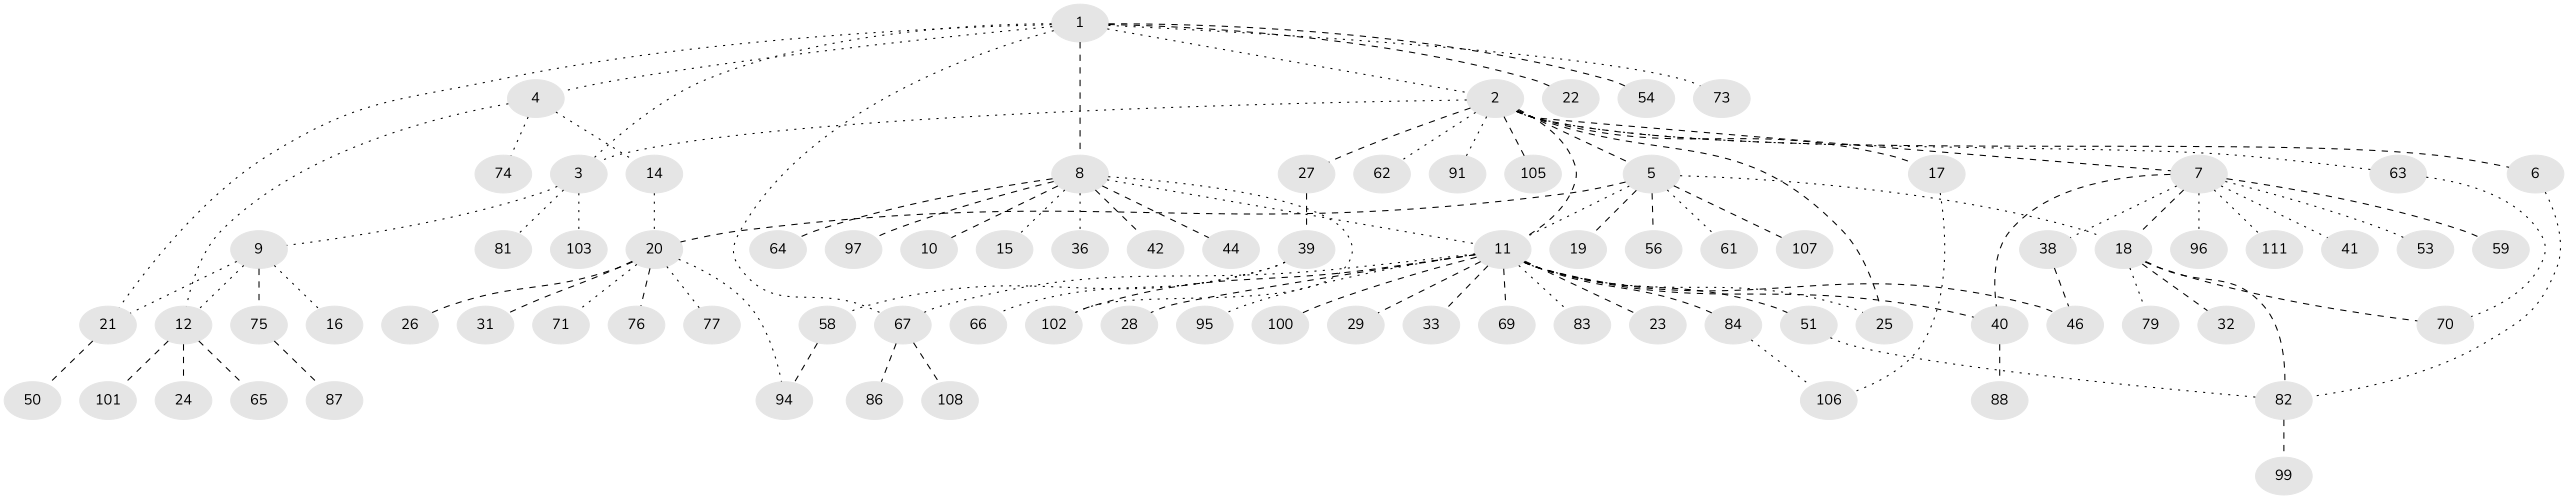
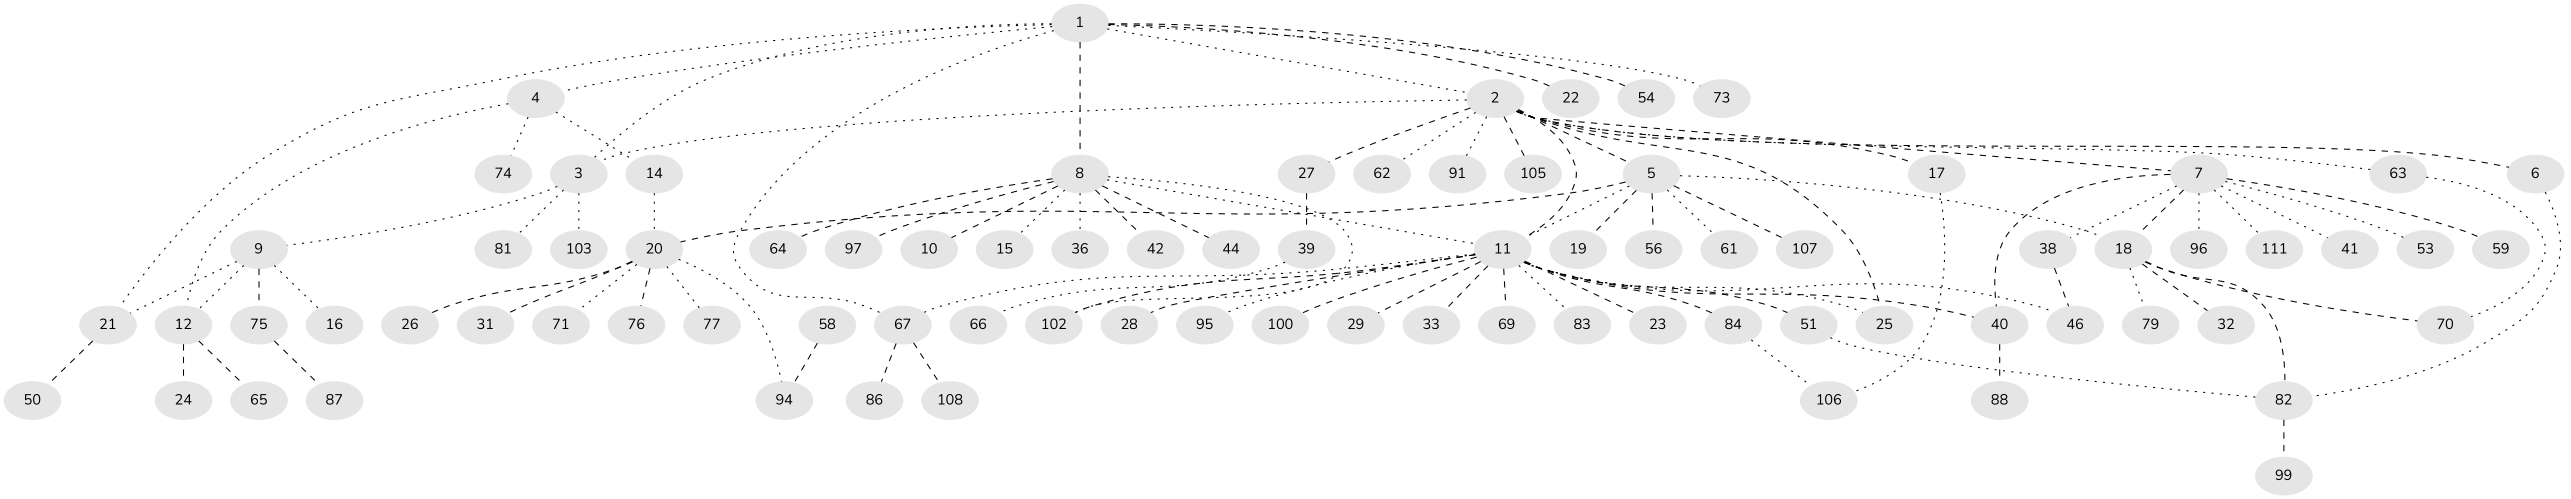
edge "39" -- "58": removed
edge "11" -- "46": style dashed -> dotted
node "101": removed
